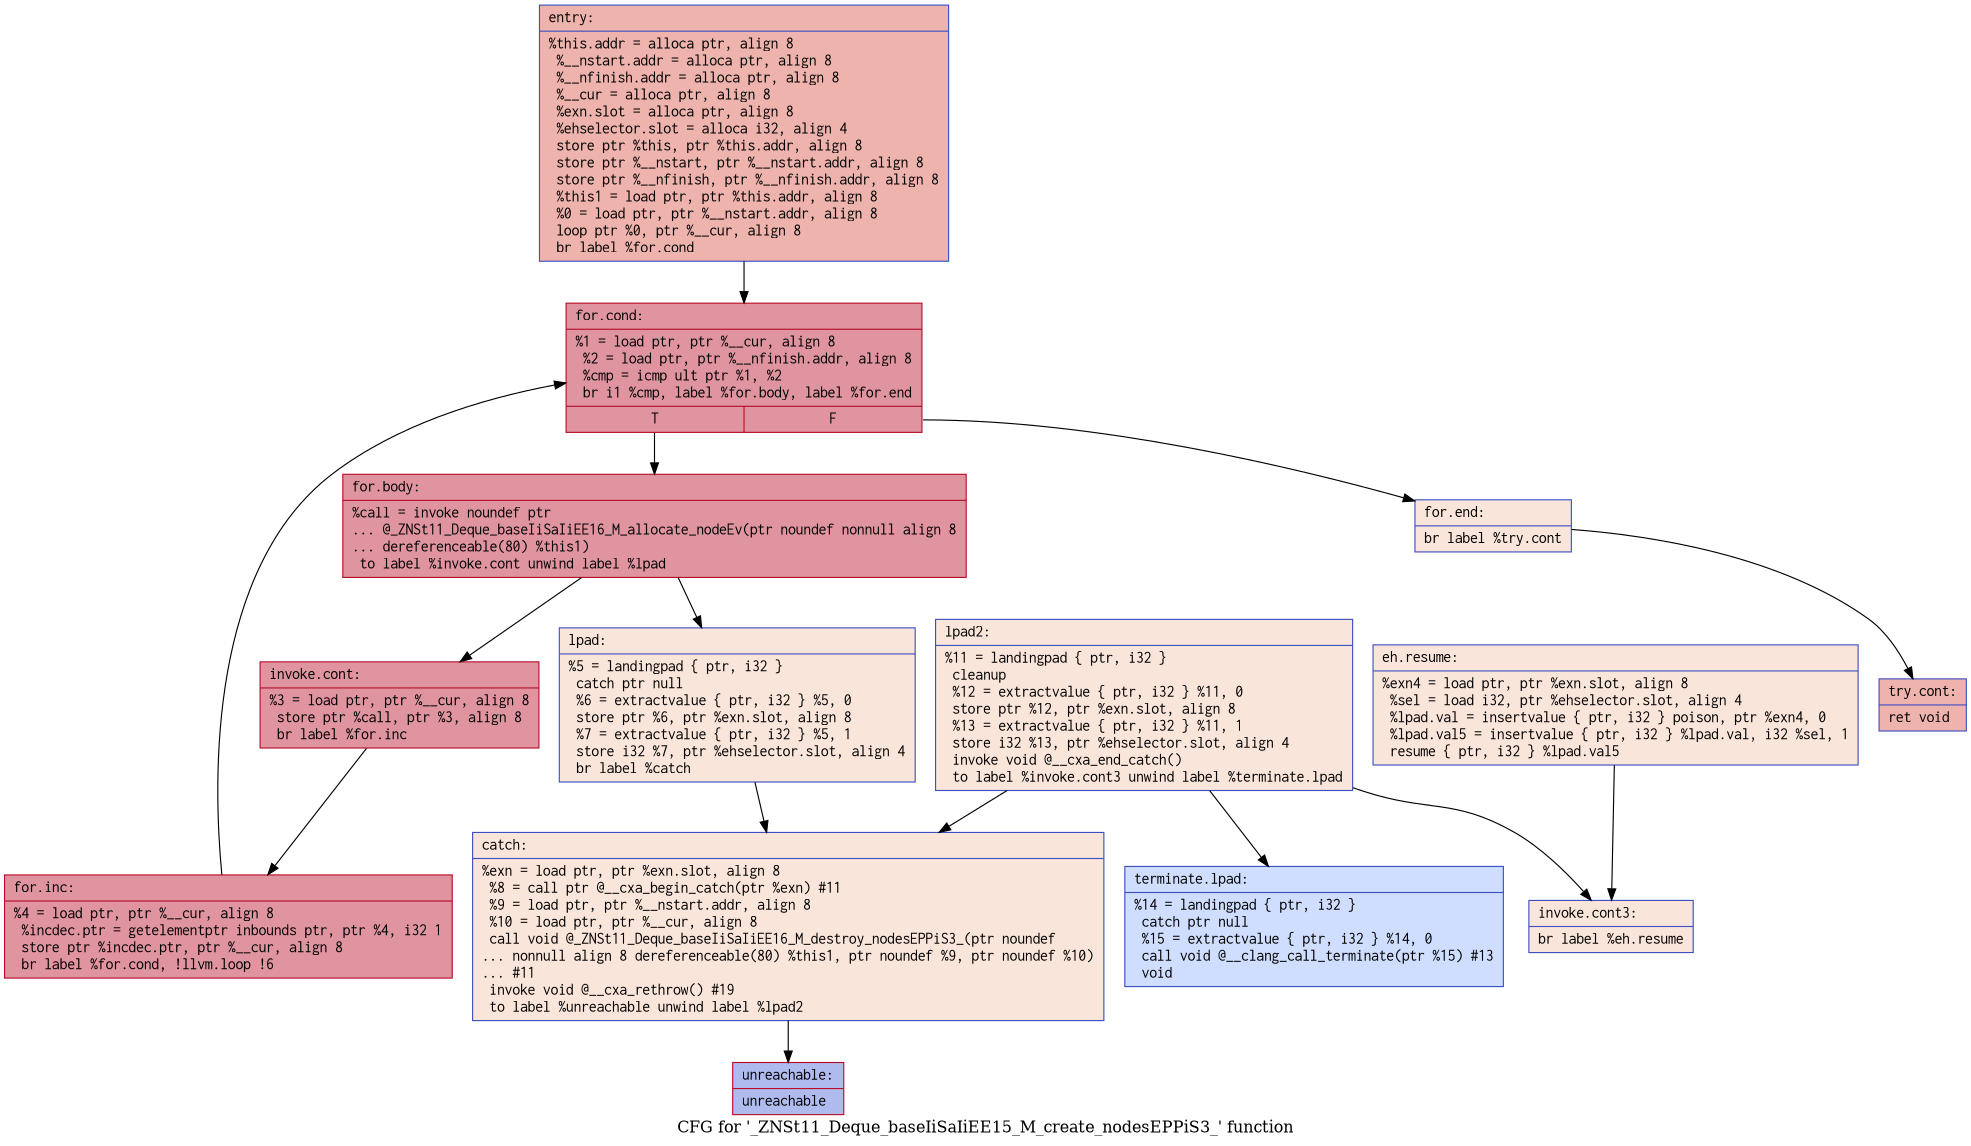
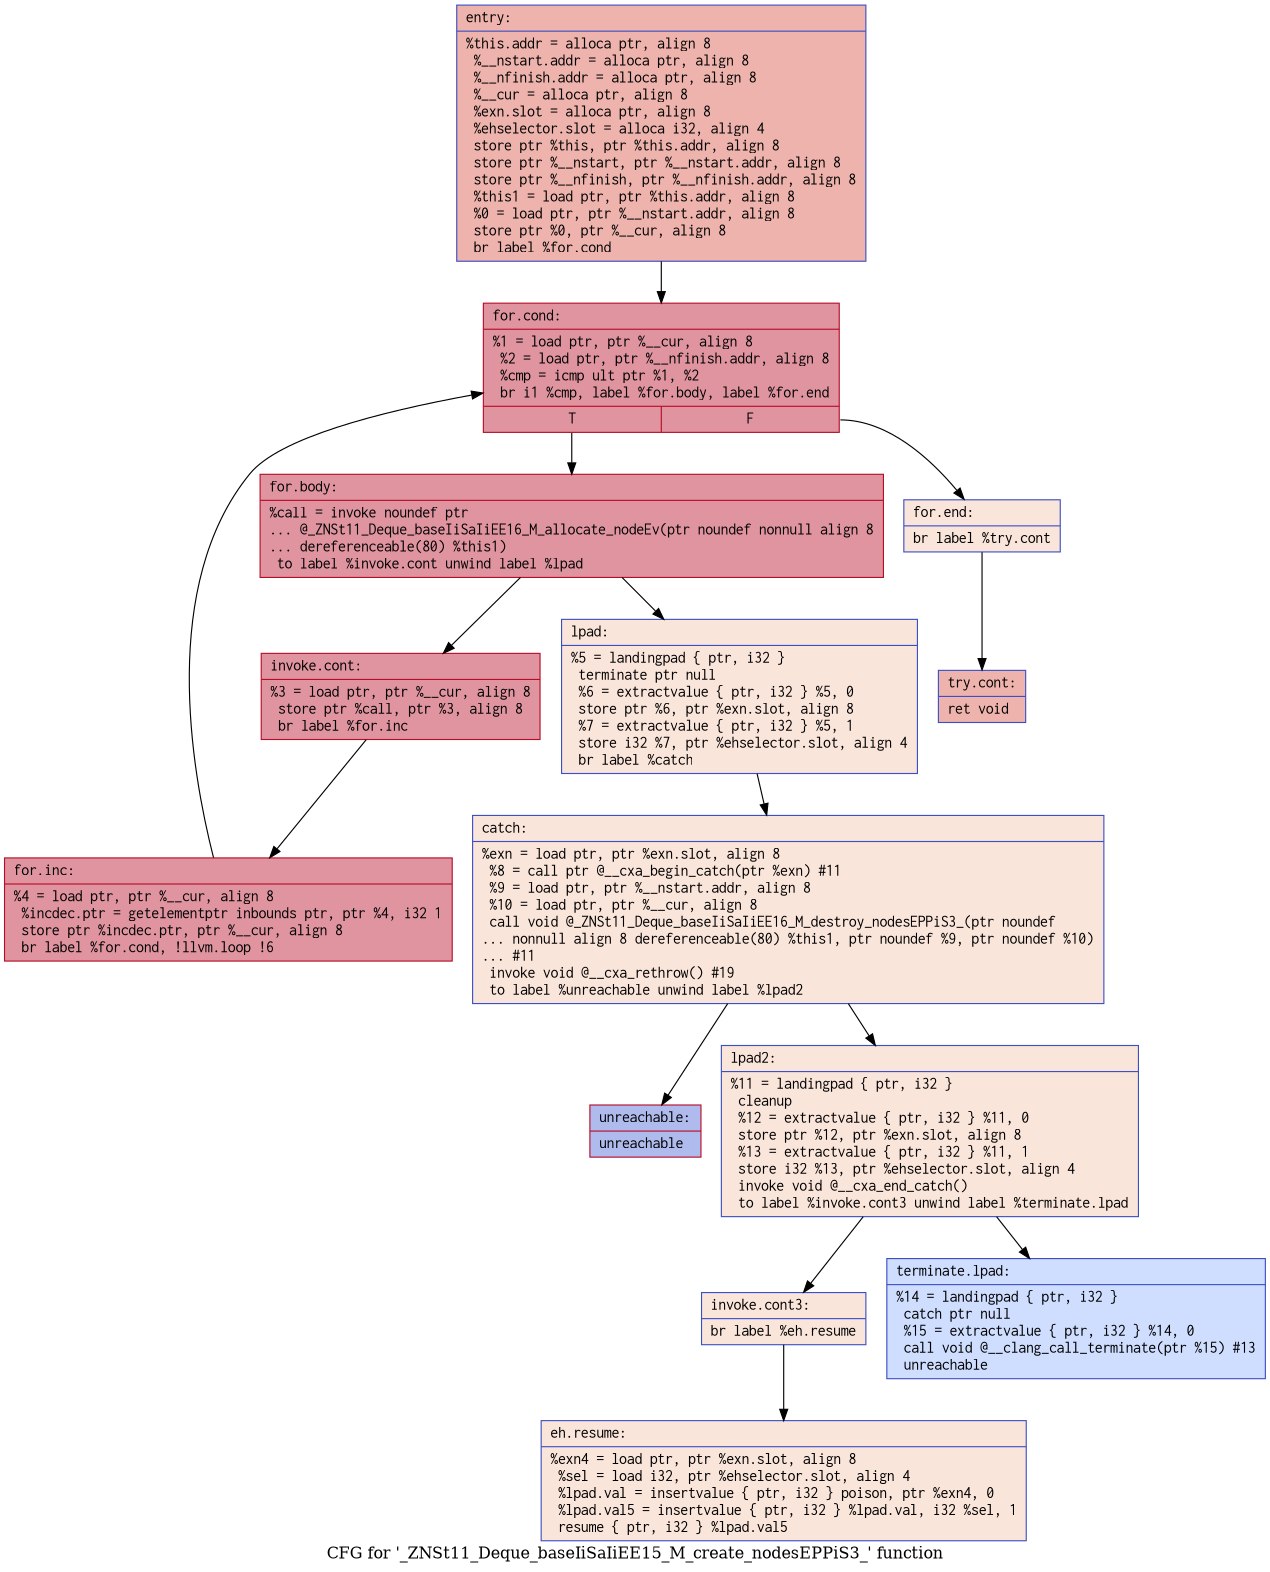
node "entry:": text "loop ptr %0, ptr %__cur, align 8" -> "store ptr %0, ptr %__cur, align 8"
node "lpad:": text "catch ptr null" -> "terminate ptr null"
edge "lpad2:" -> "catch:": reversed
edge "eh.resume:" -> "invoke.cont3:": reversed
node "terminate.lpad:": text "void" -> "unreachable"
